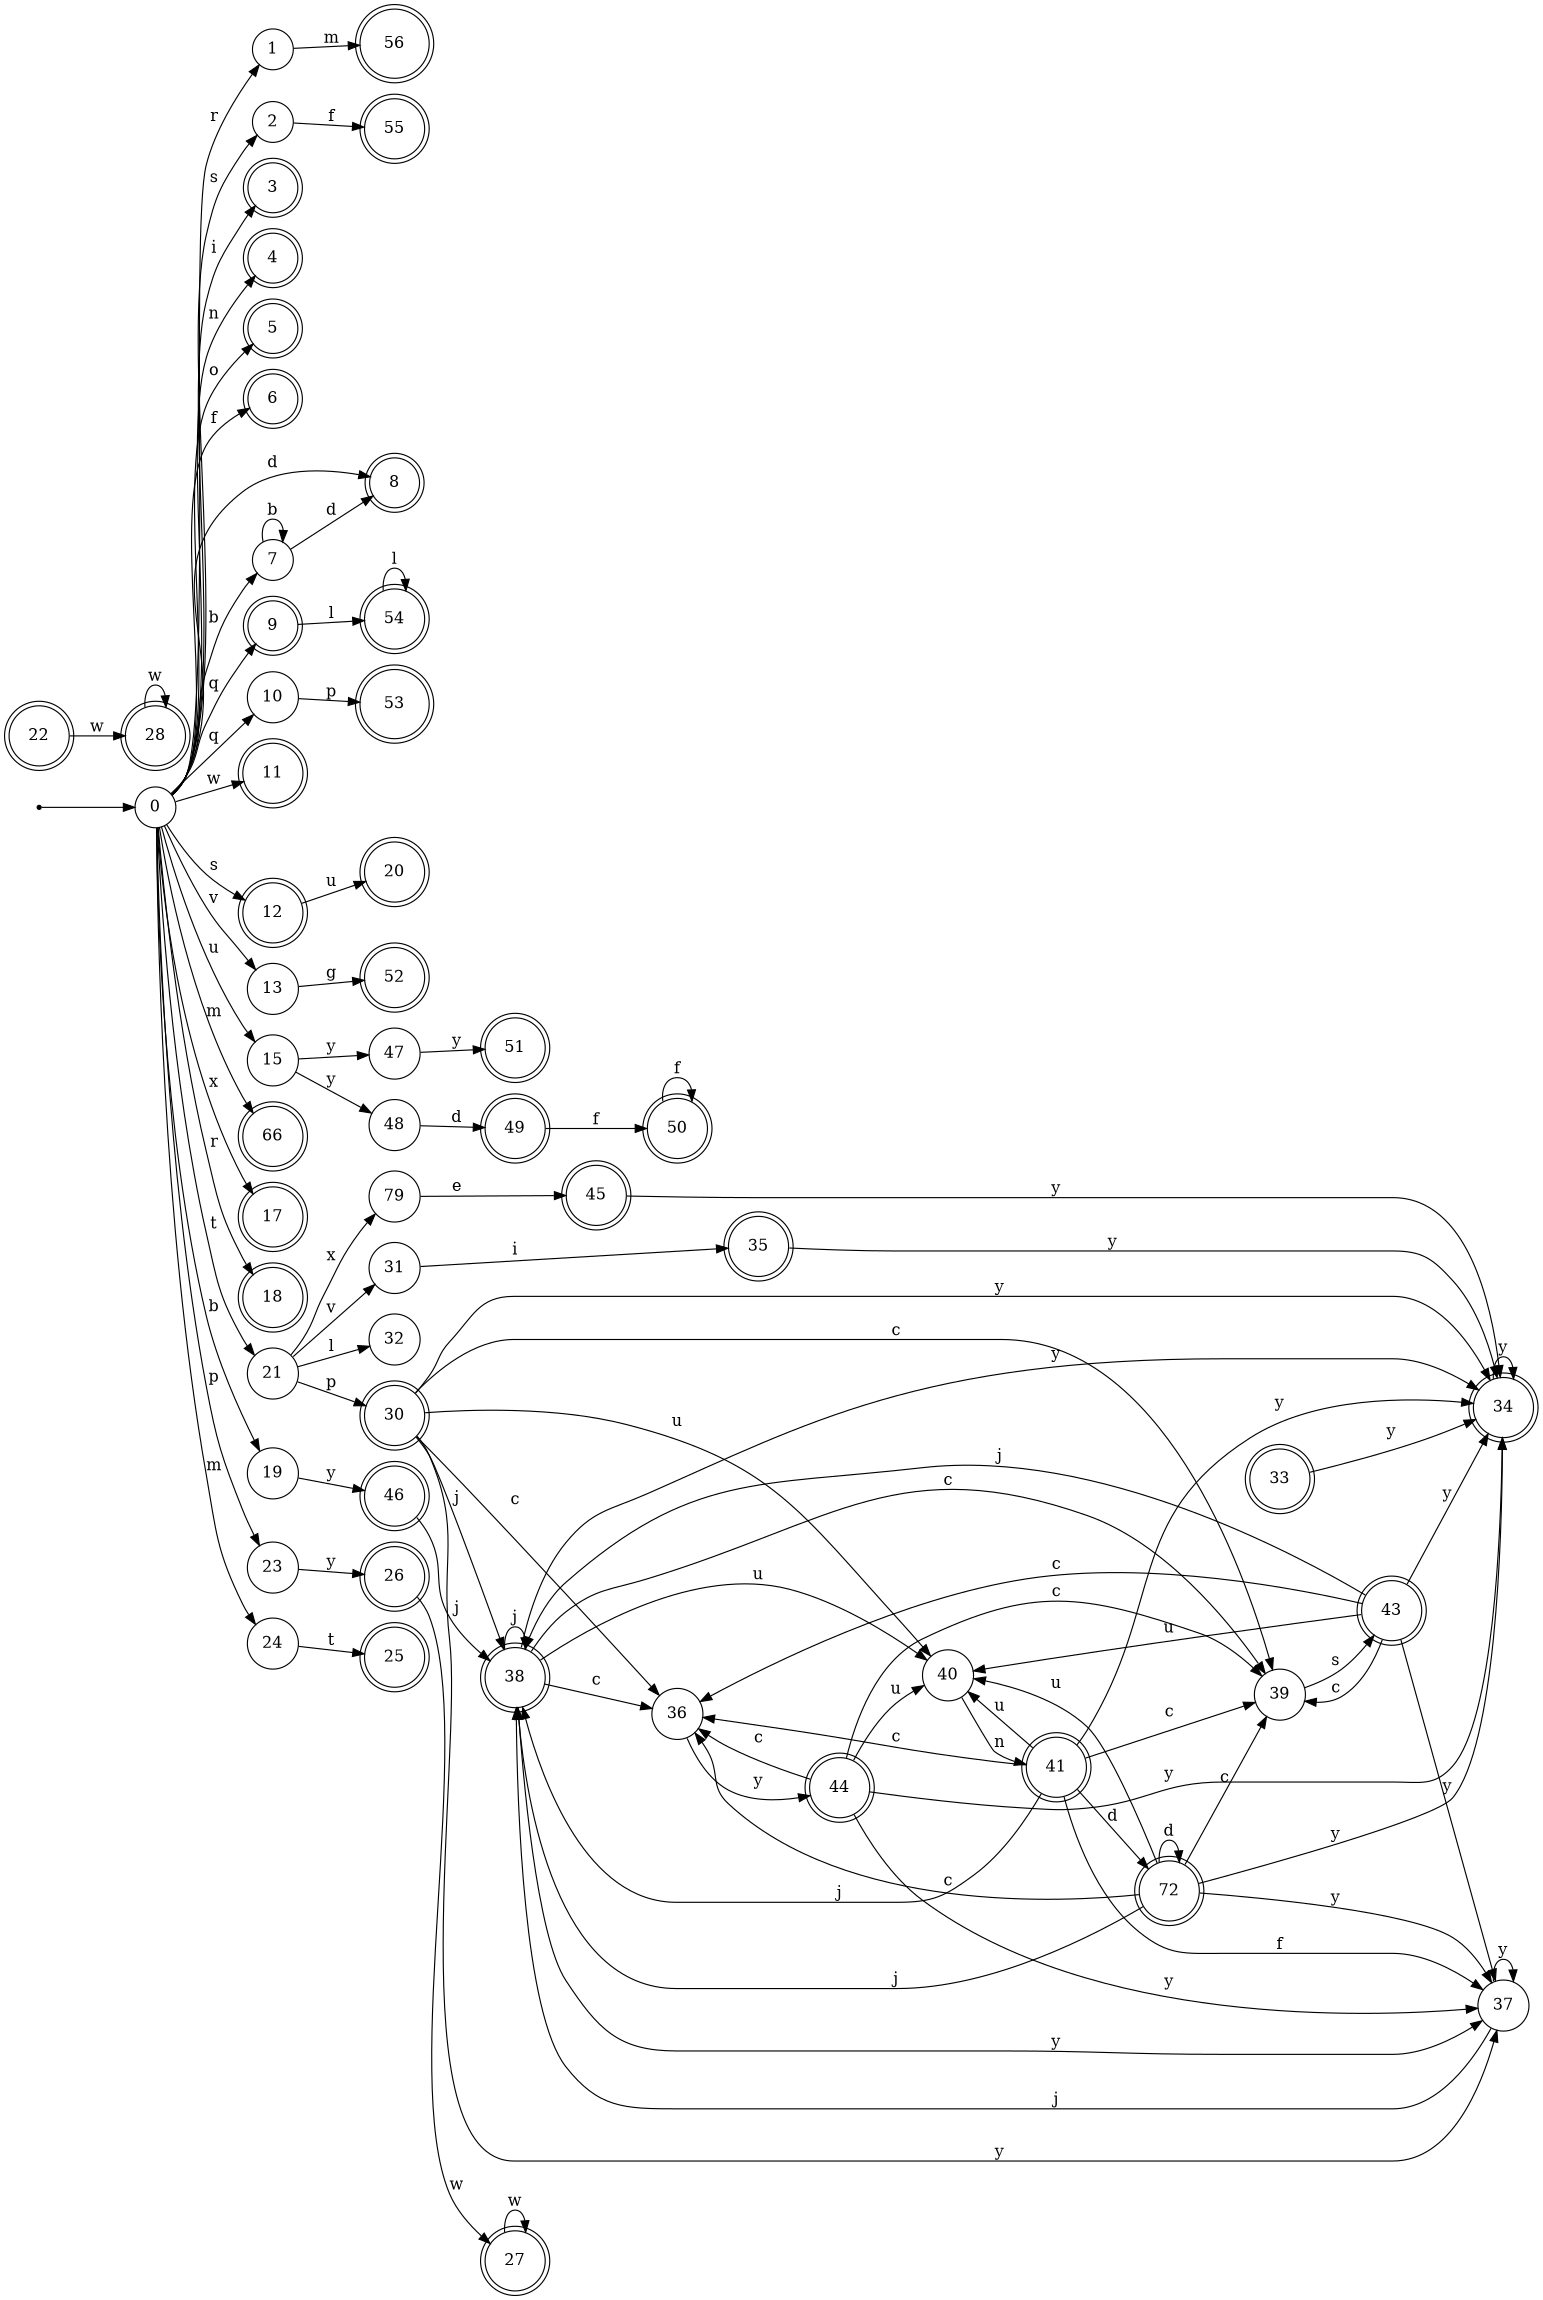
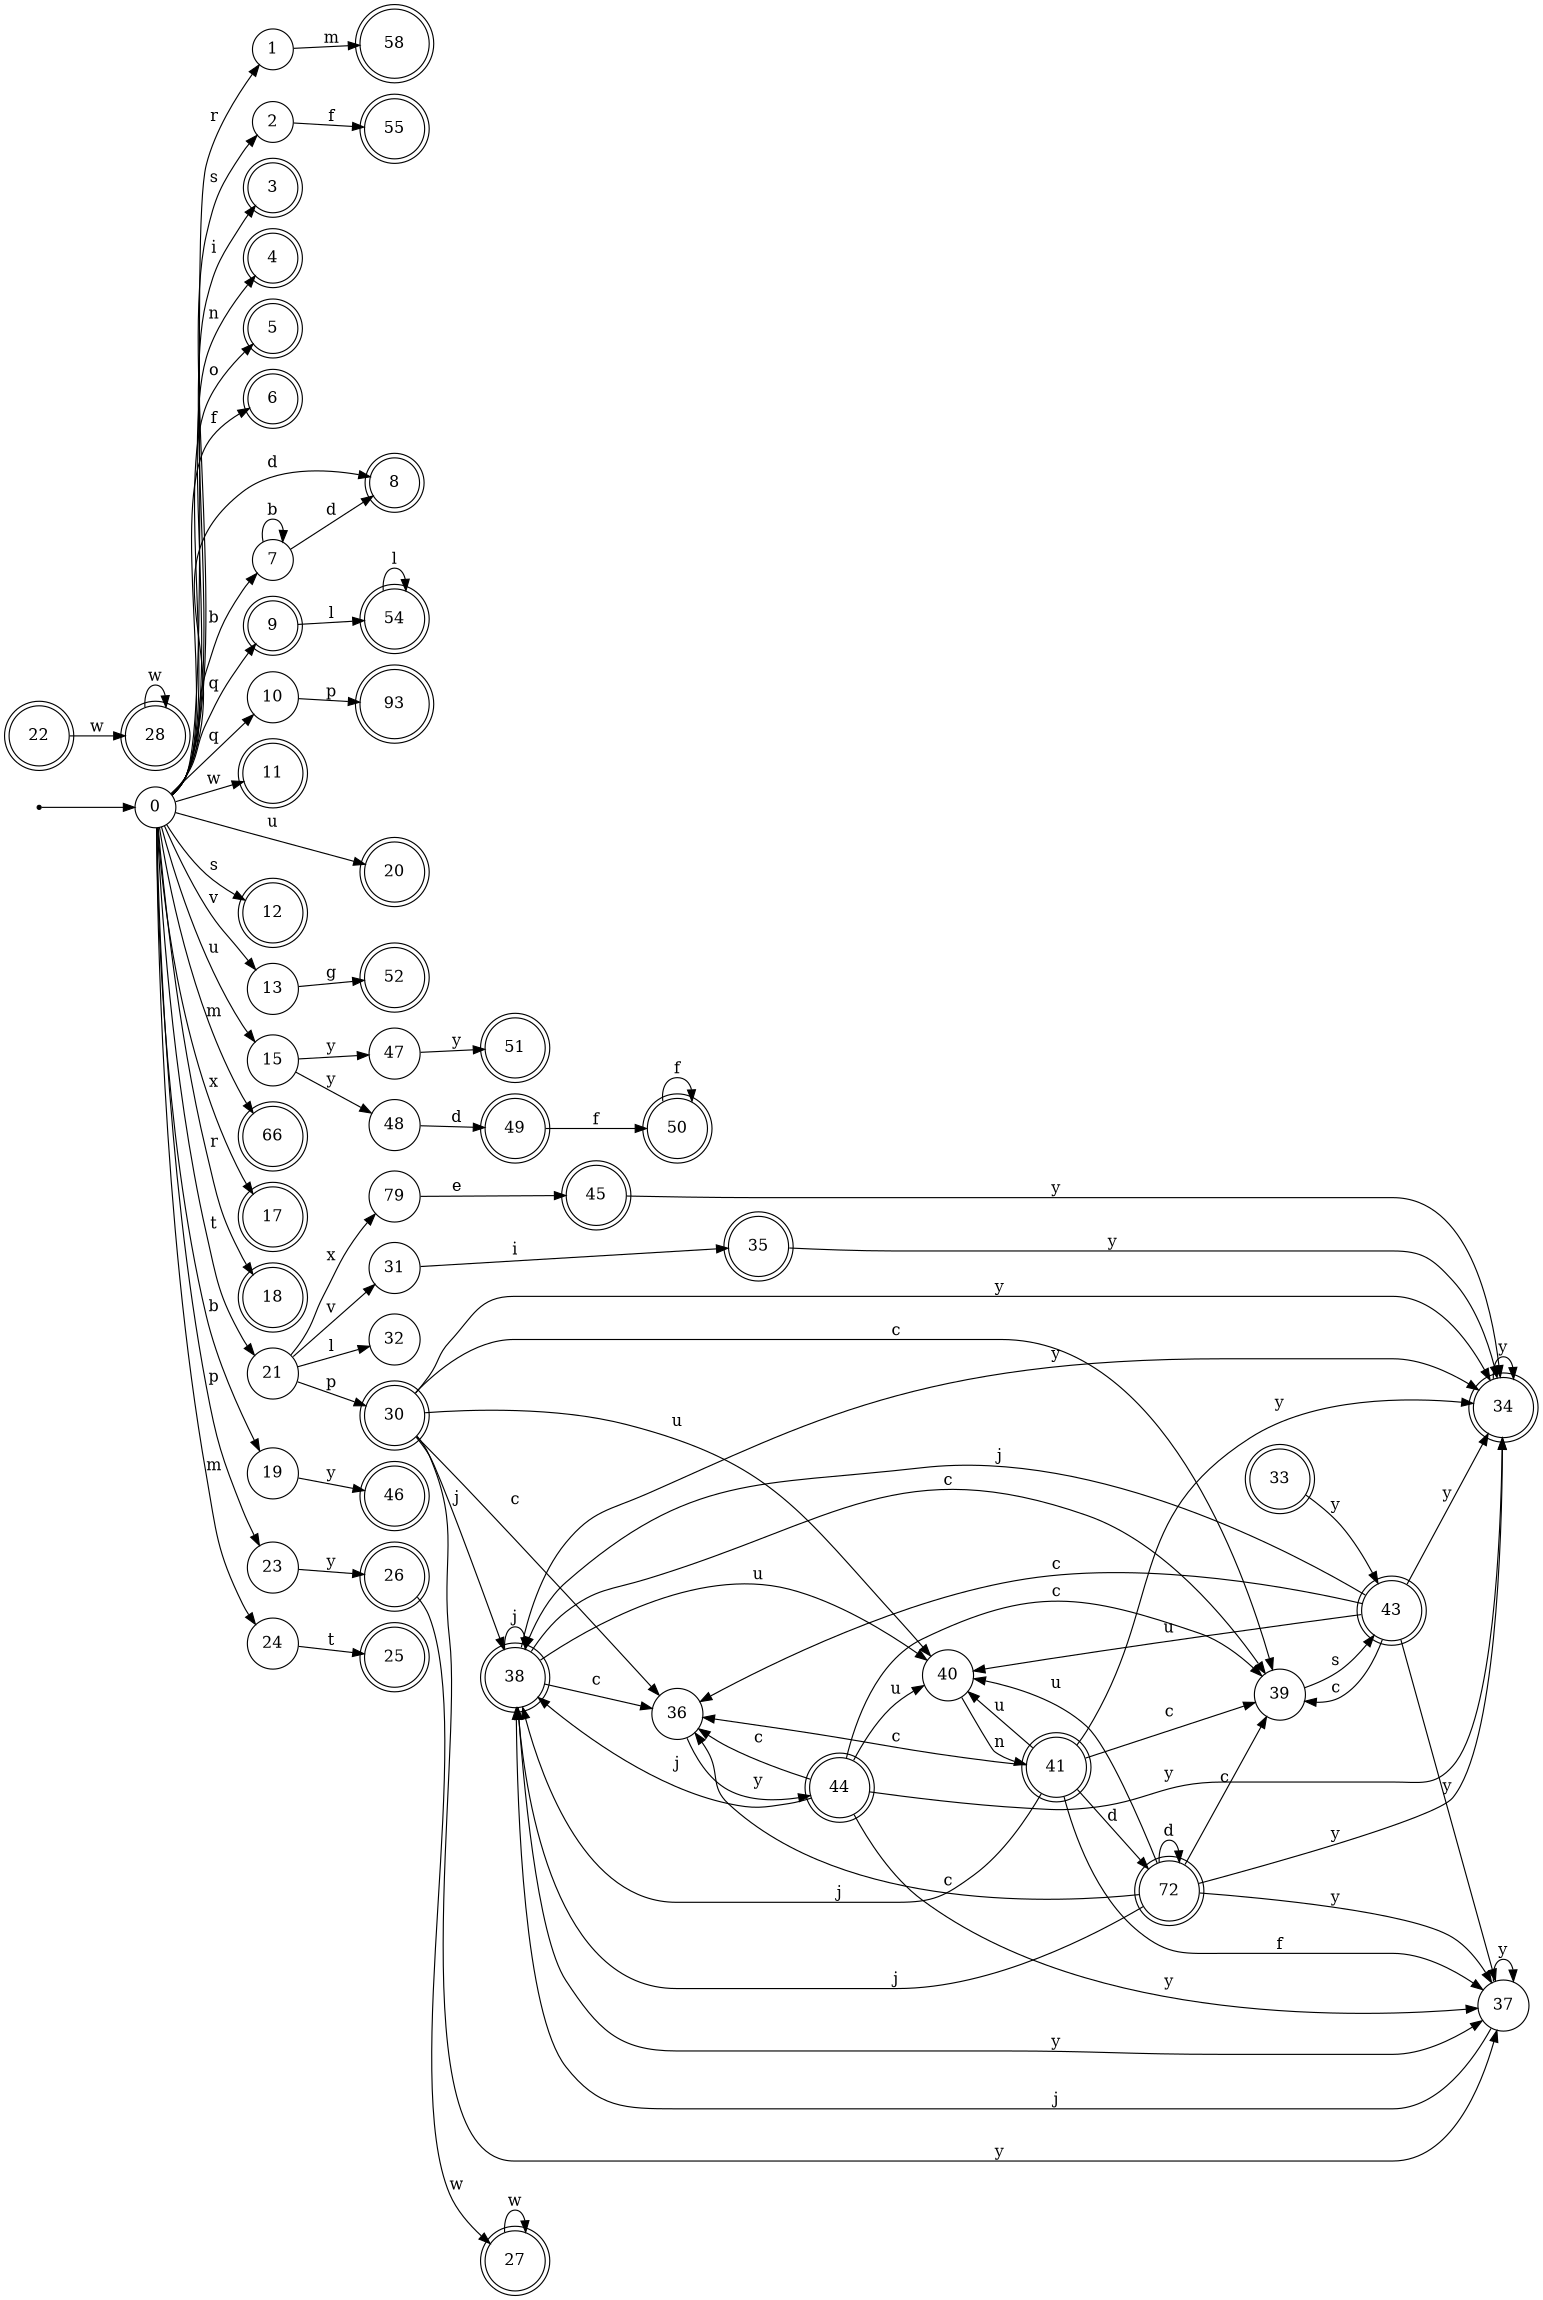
node "56": label "56" -> "58"
node "53": label "53" -> "93"
edge "12" -> "20": now "0" -> "20"
edge "33" -> "34": now "33" -> "43"
edge "46" -> "38": now "44" -> "38"
